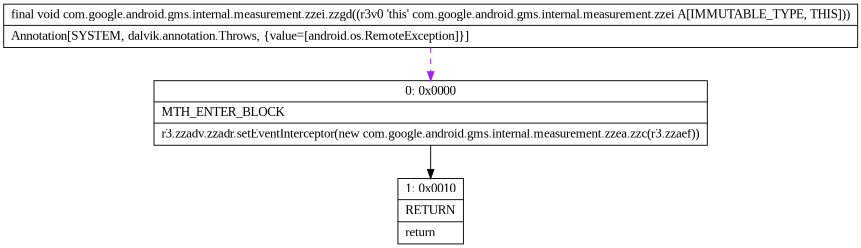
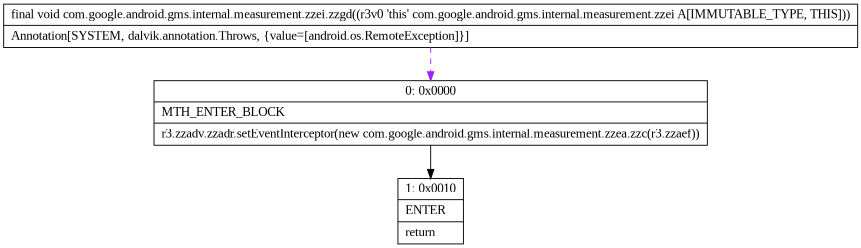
node "1: 0x0010": text "RETURN" -> "ENTER"
